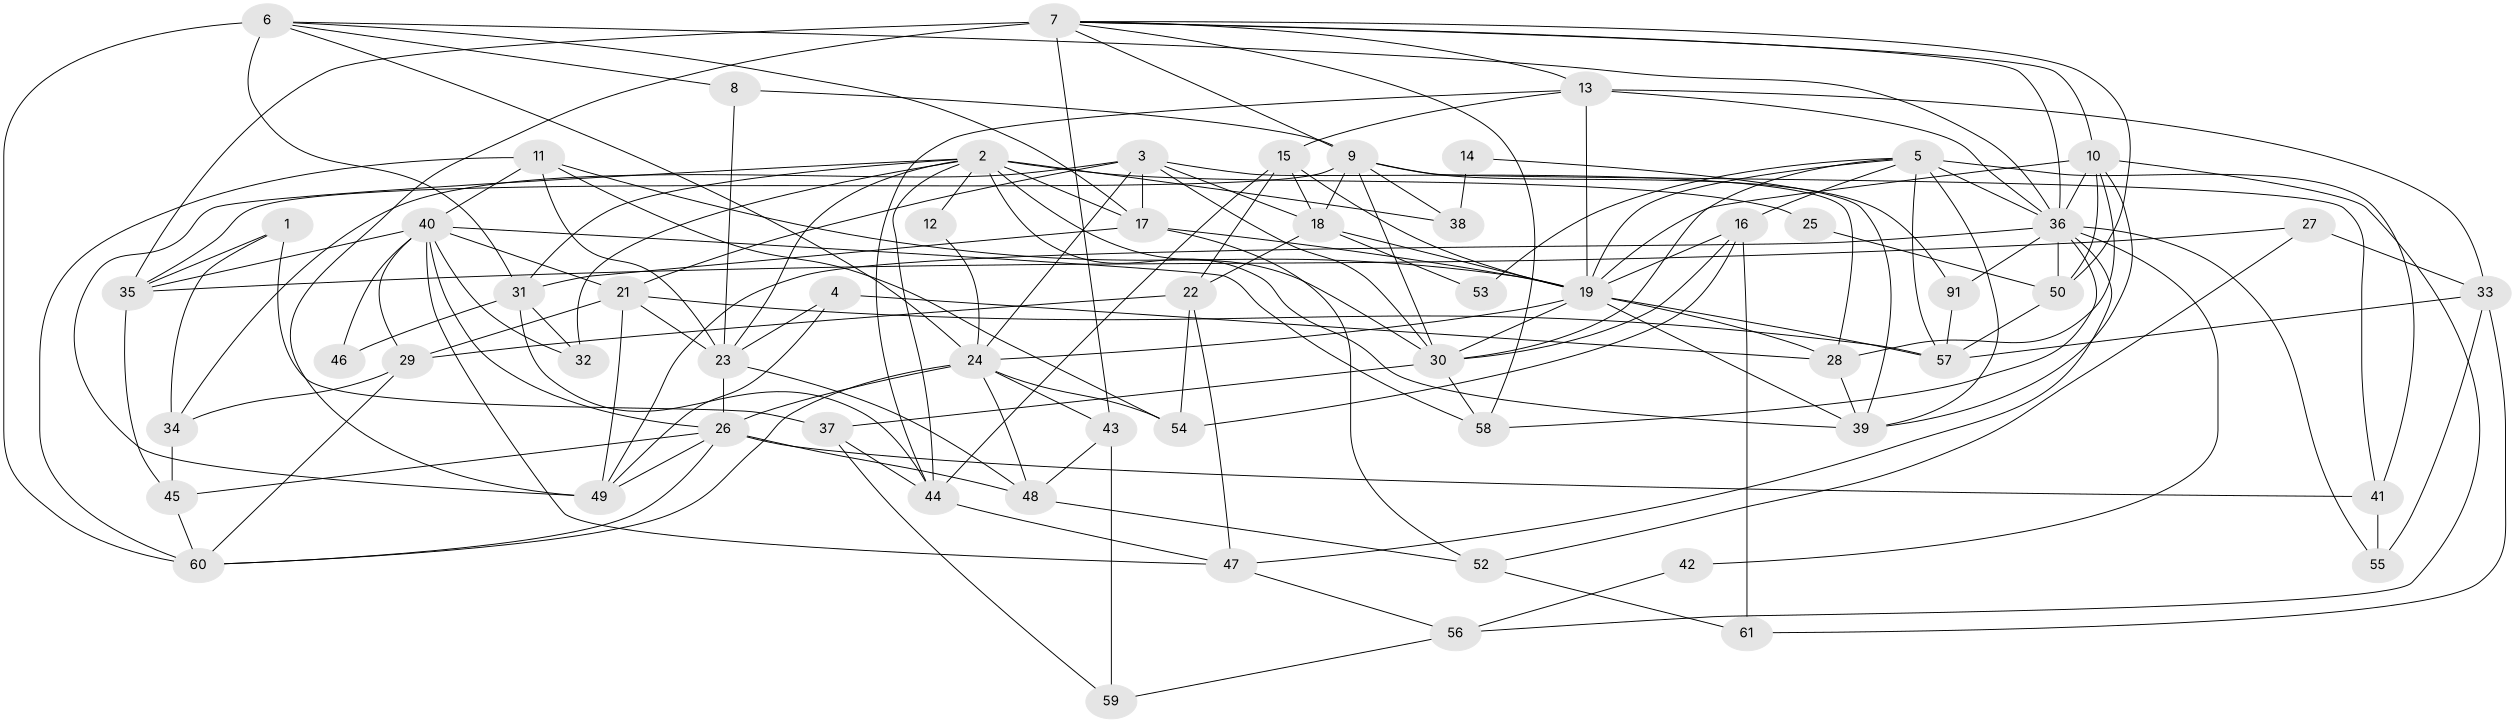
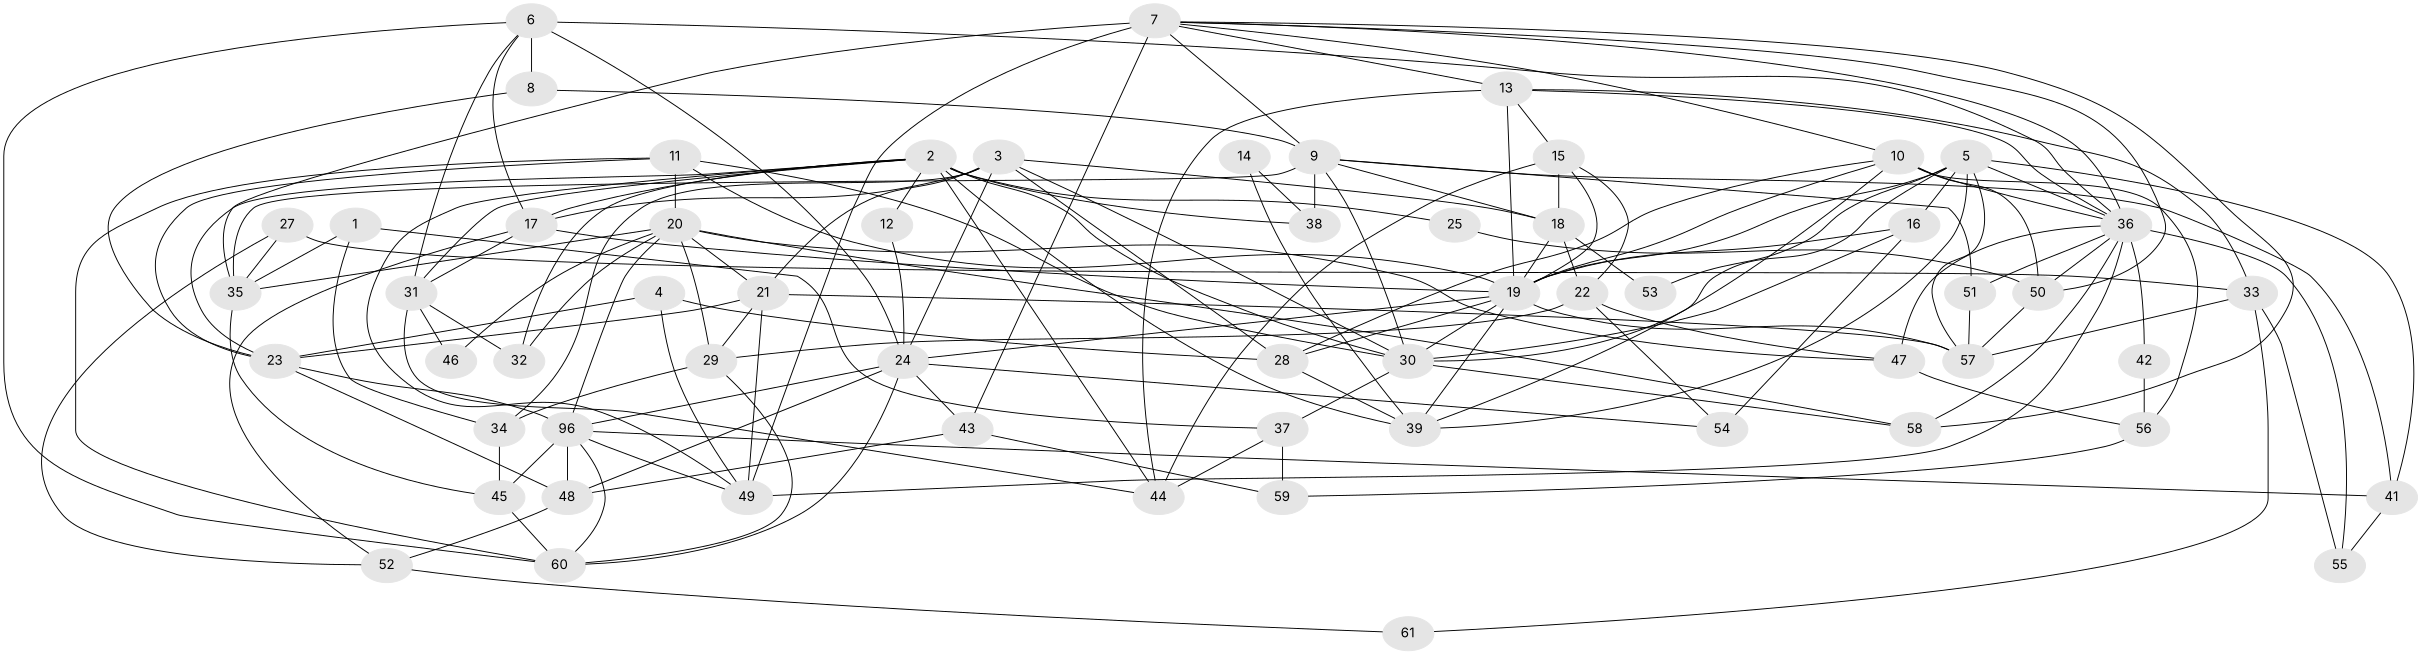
node "40": label "40" -> "20"
edge "11" -- "54": now "11" -- "30"
node "91": label "91" -> "51"
node "26": label "26" -> "96"
edge "16" -- "61": removed
edge "44" -- "47": removed
